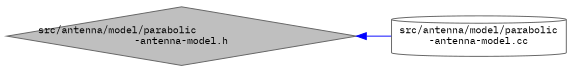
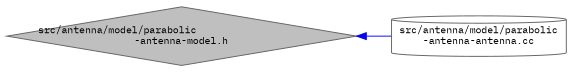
node "src/antenna/model/parabolic -antenna-model.cc": label "src/antenna/model/parabolic -antenna-model.cc" -> "src/antenna/model/parabolic -antenna-antenna.cc"
